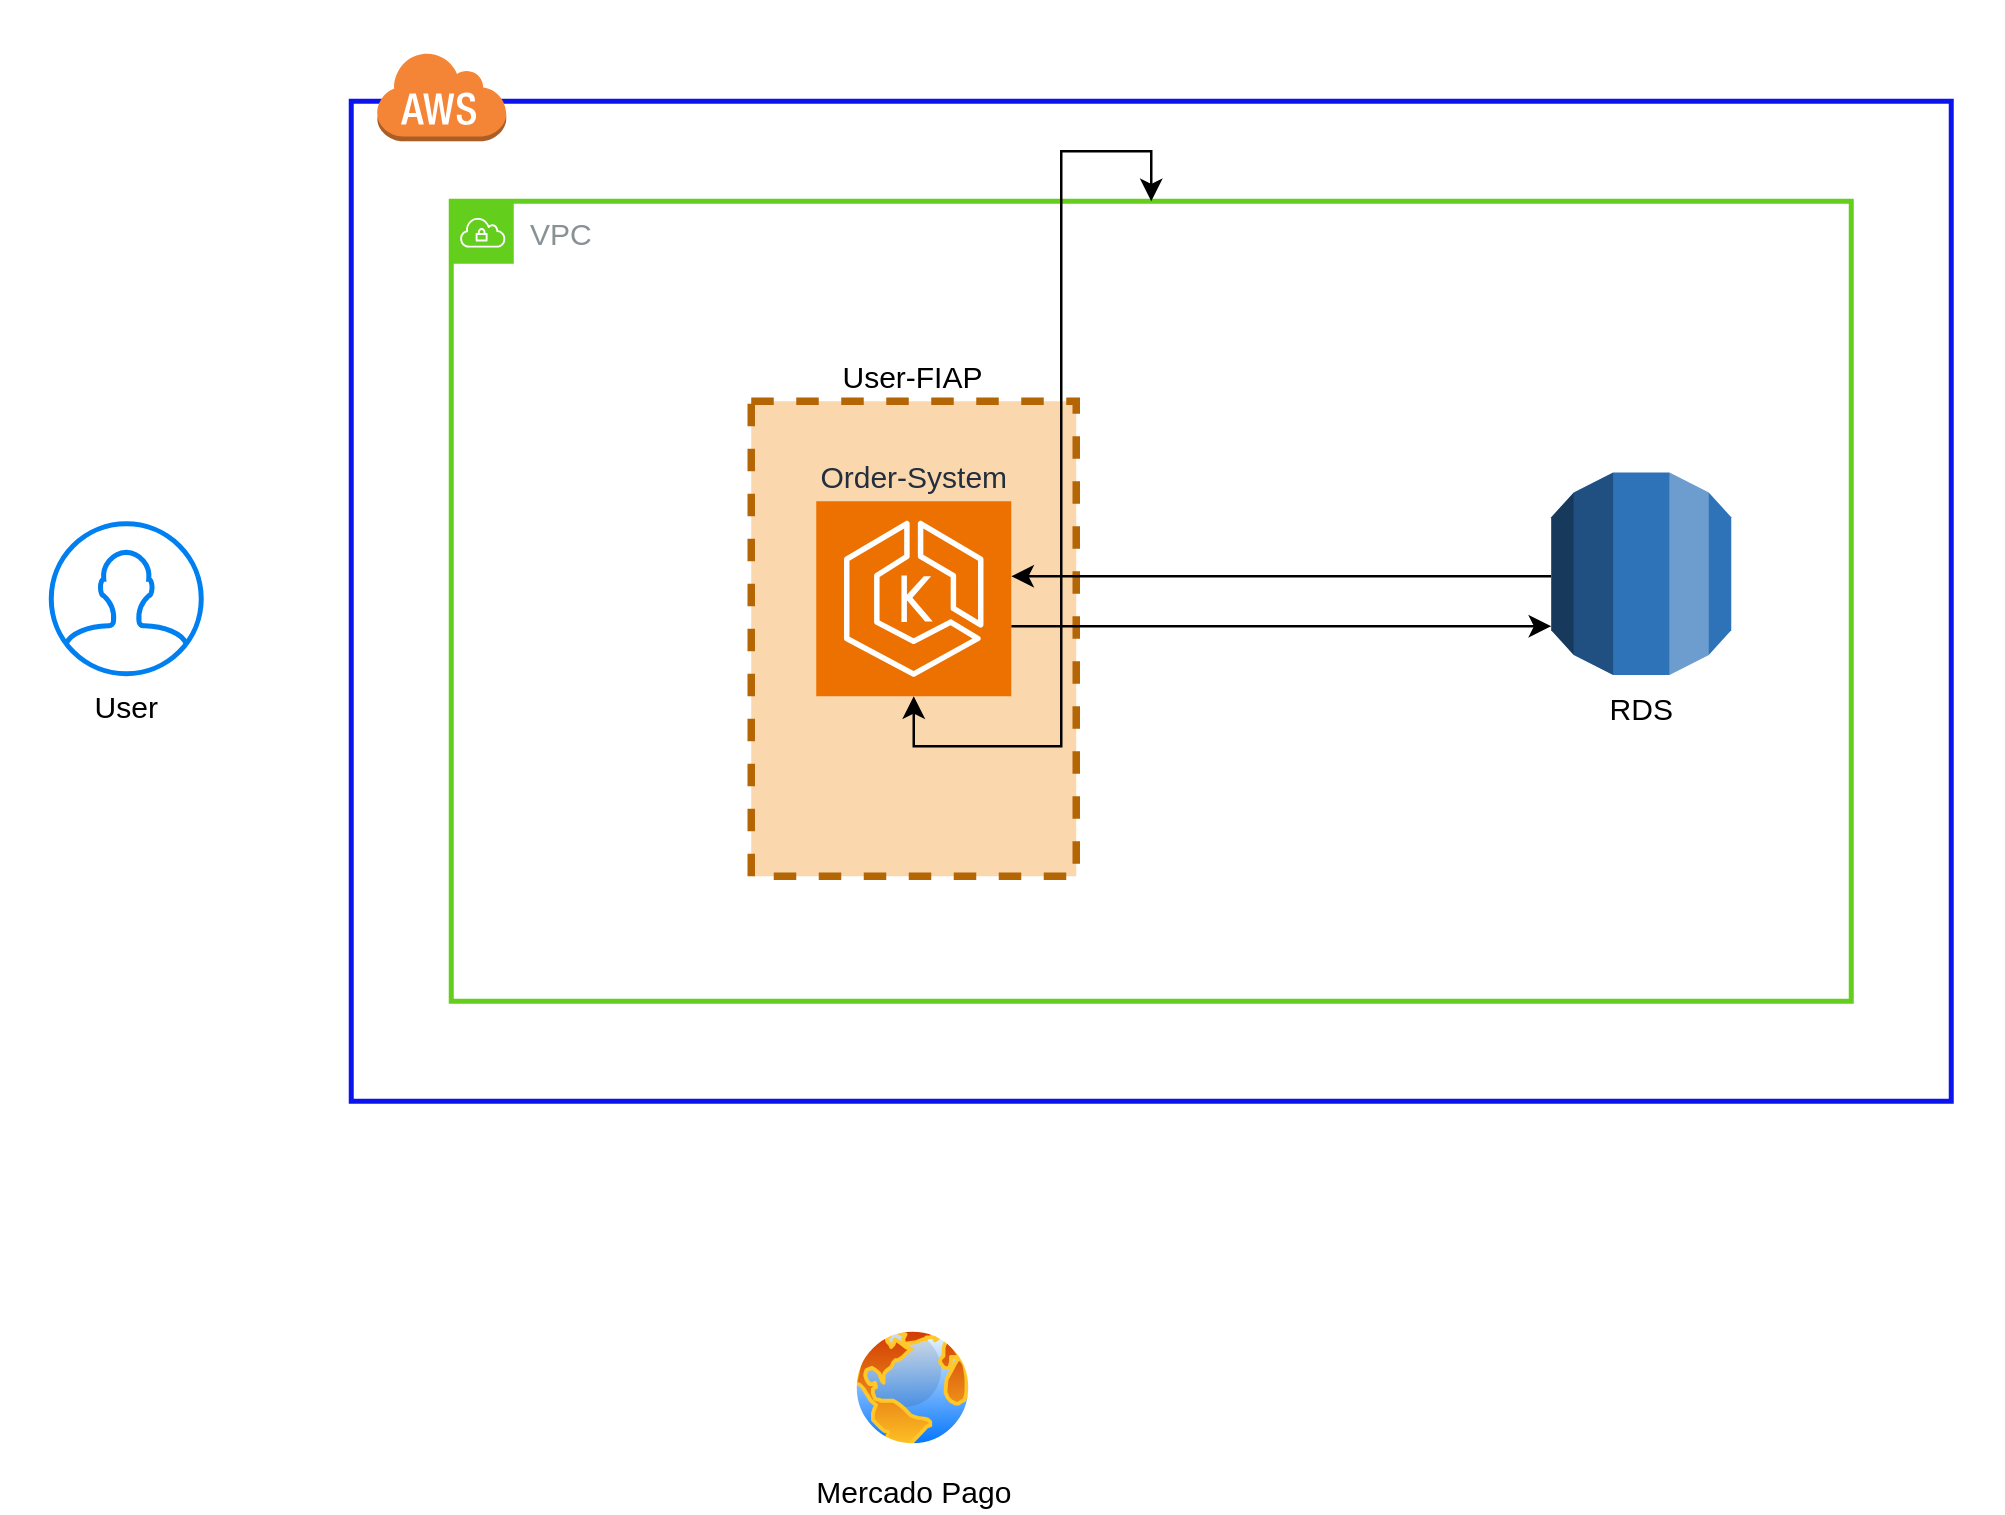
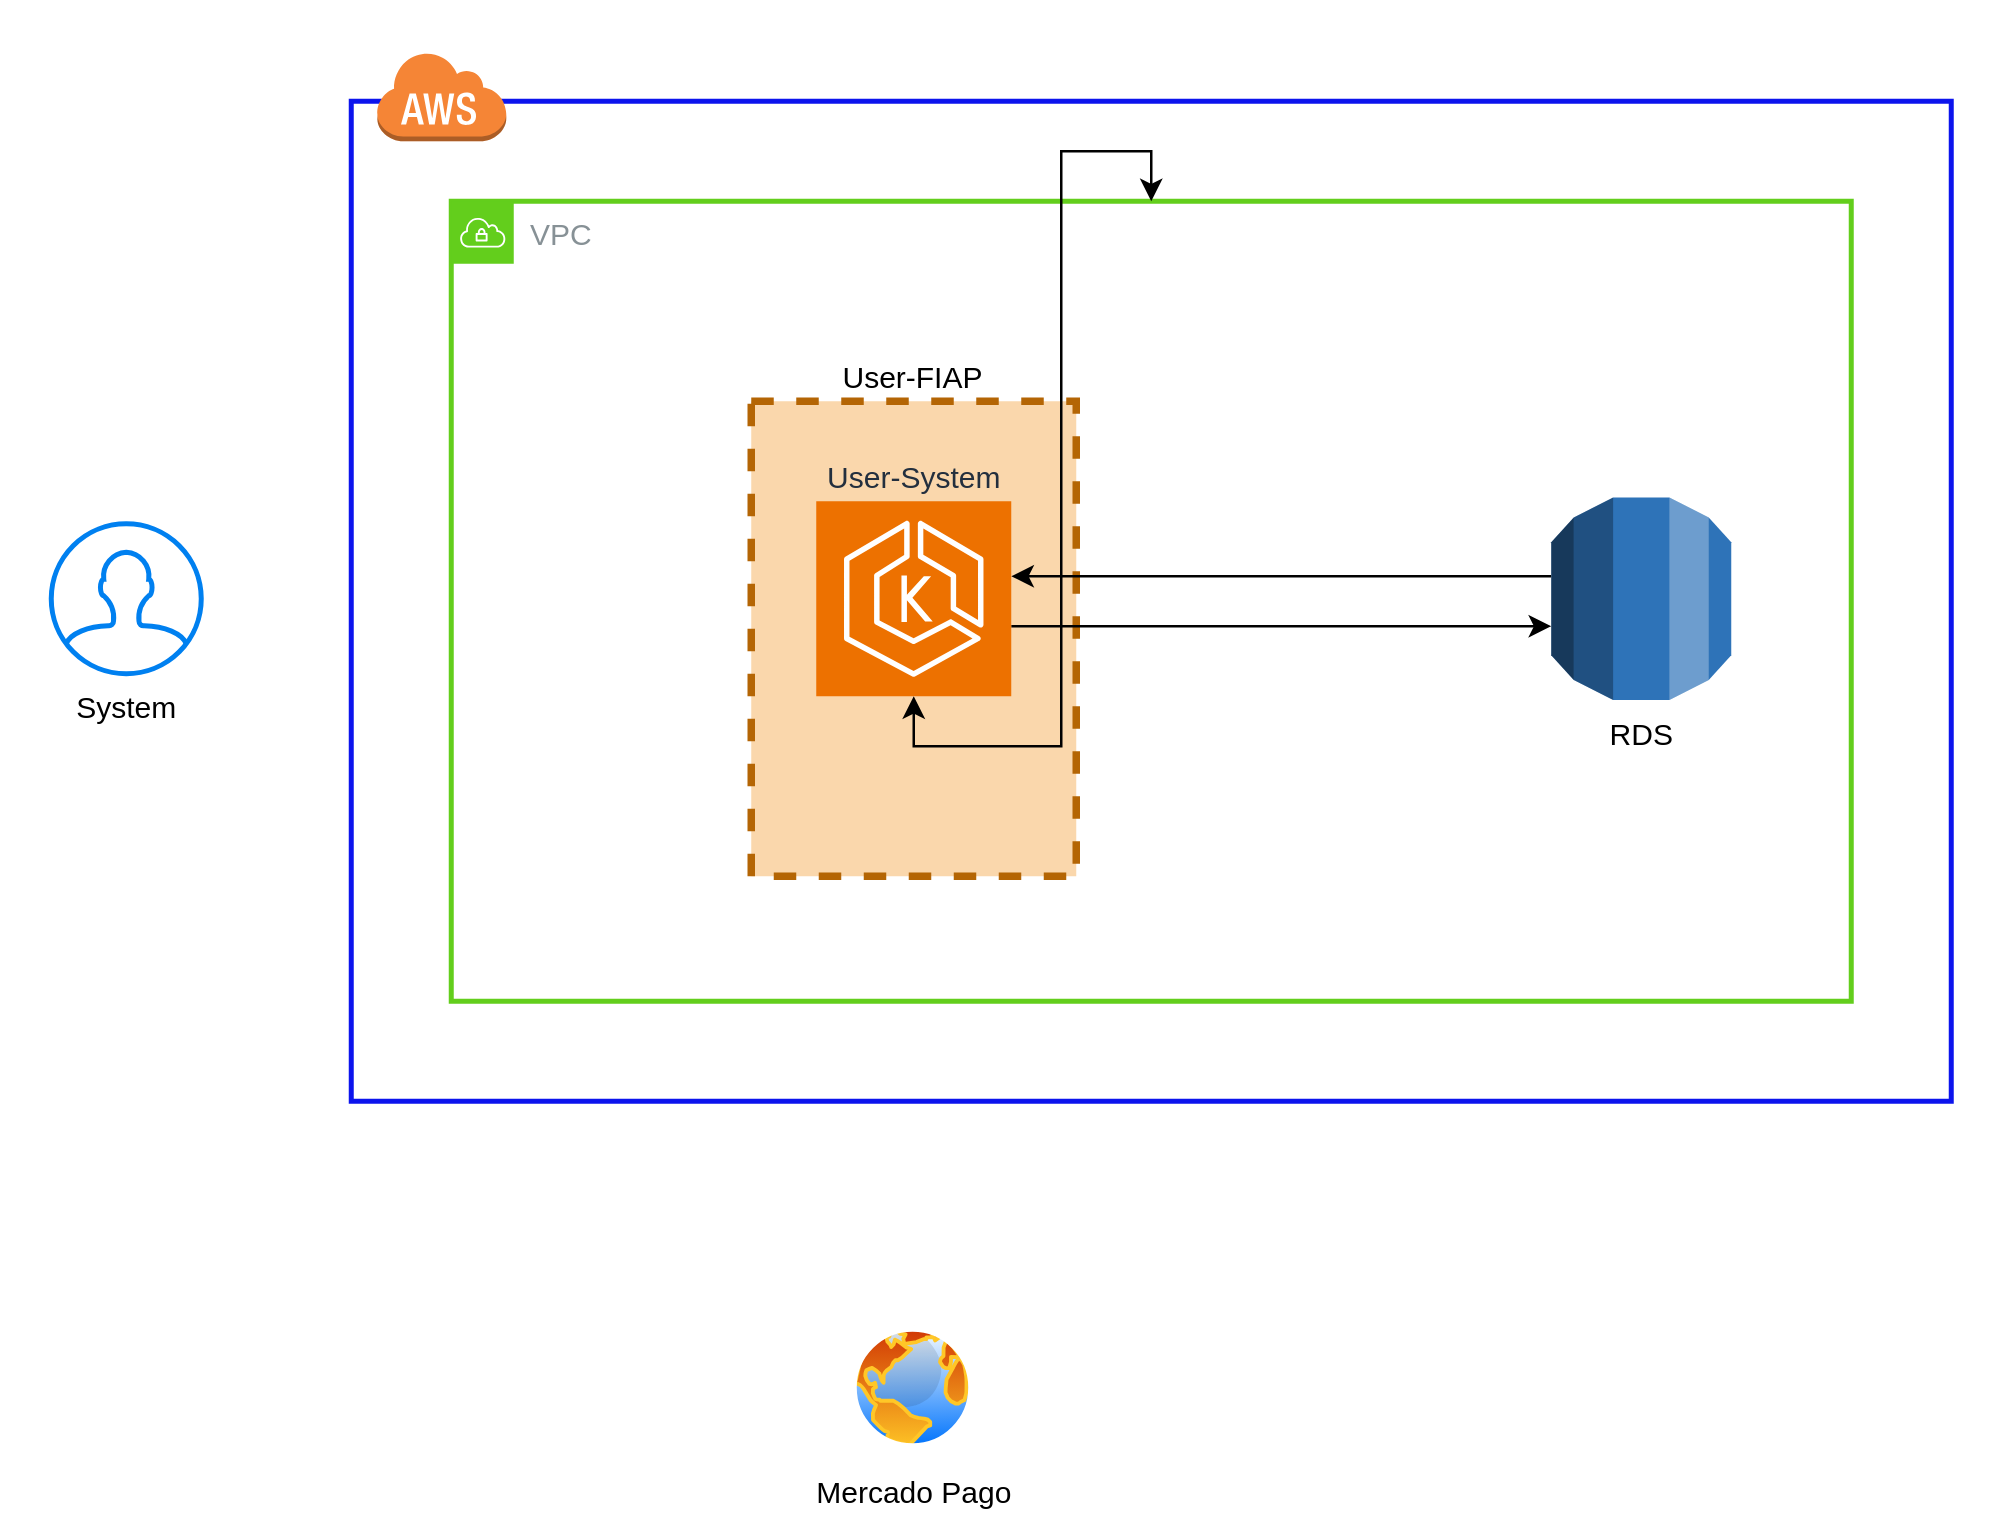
node "Order-System": label "Order-System" -> "User-System"
node "RDS": moved (1641, 574) -> (1641, 599)
node "User": label "User" -> "System"
